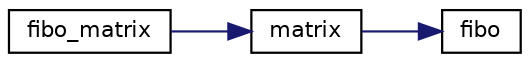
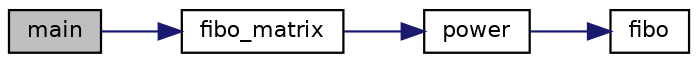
node "main": added
node "matrix": label "matrix" -> "power"
